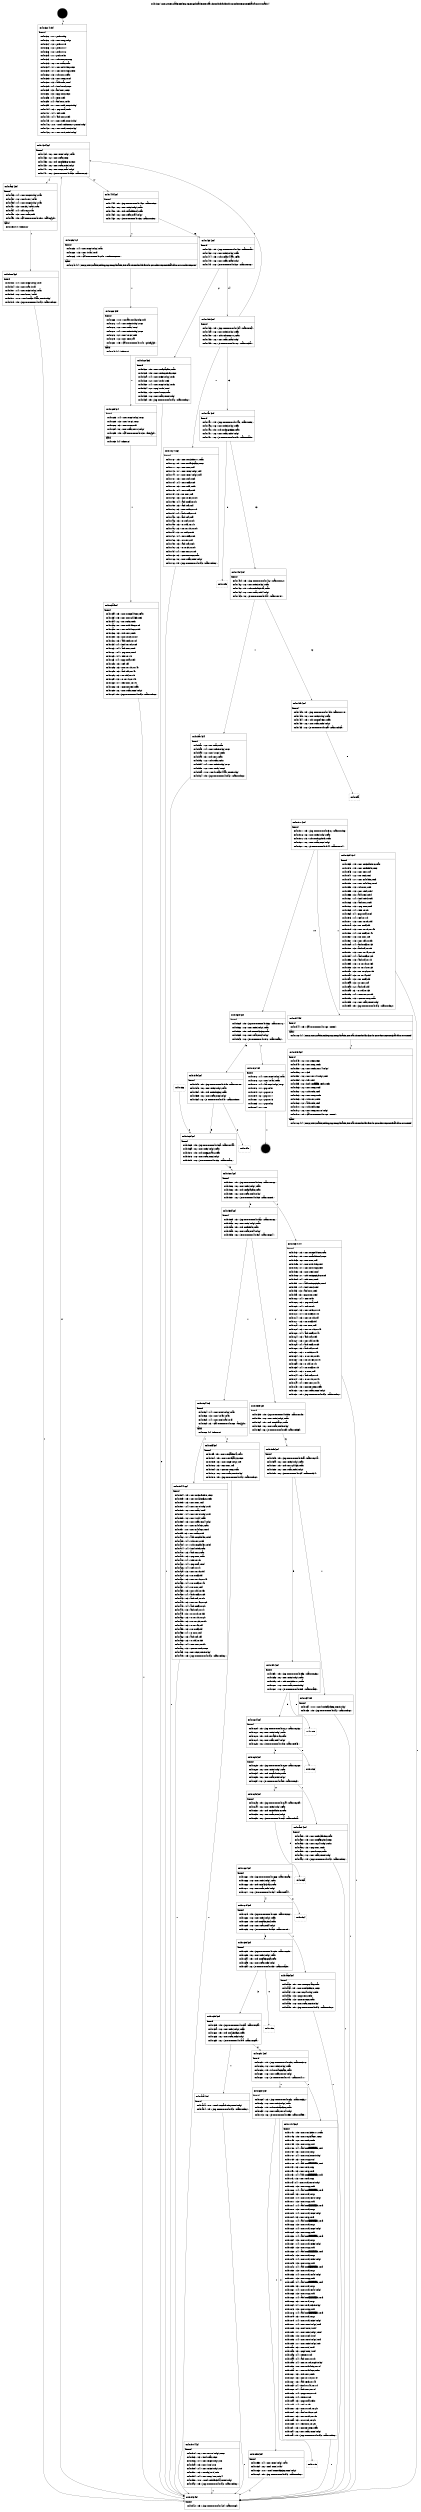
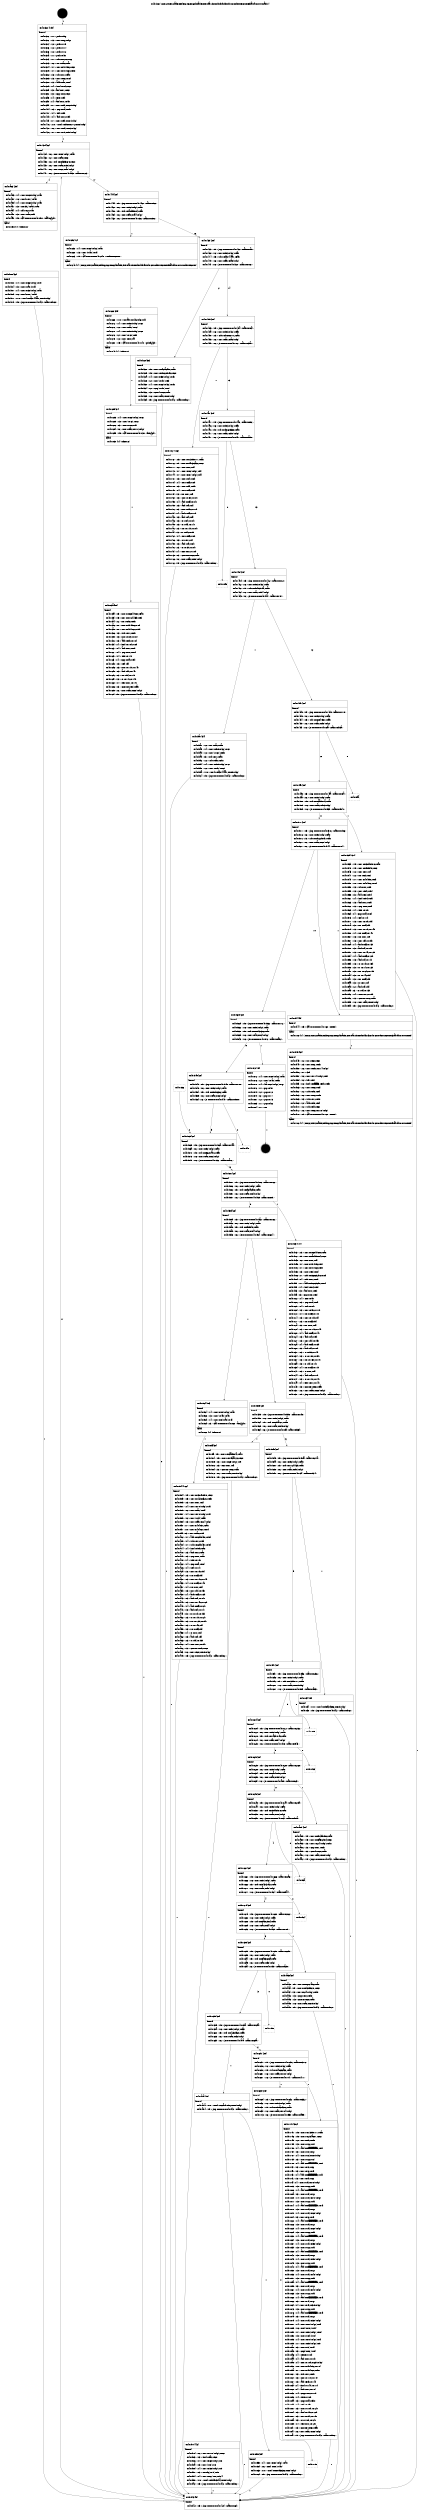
edge "0x401485 [28]" -> "0x40142d [32]": now "0x4013c0 [109]" -> "0x40142d [32]"
edge "0x401ae3 [29]" -> "0x401b00 [32]": removed, label "1"
node "0x4014f5 [28]": added
edge "0x4019c4 [16]" -> "0x4018ff [30]": now "0x4015b9 [28]" -> "0x4018ff [30]"
edge "0x401645 [28]" -> "0x401661 [28]": added, label "4"
edge "0x4016ed [28]" -> "0x401e59 [25]": now "0x401a7a [15]" -> "0x401e59 [25]"
